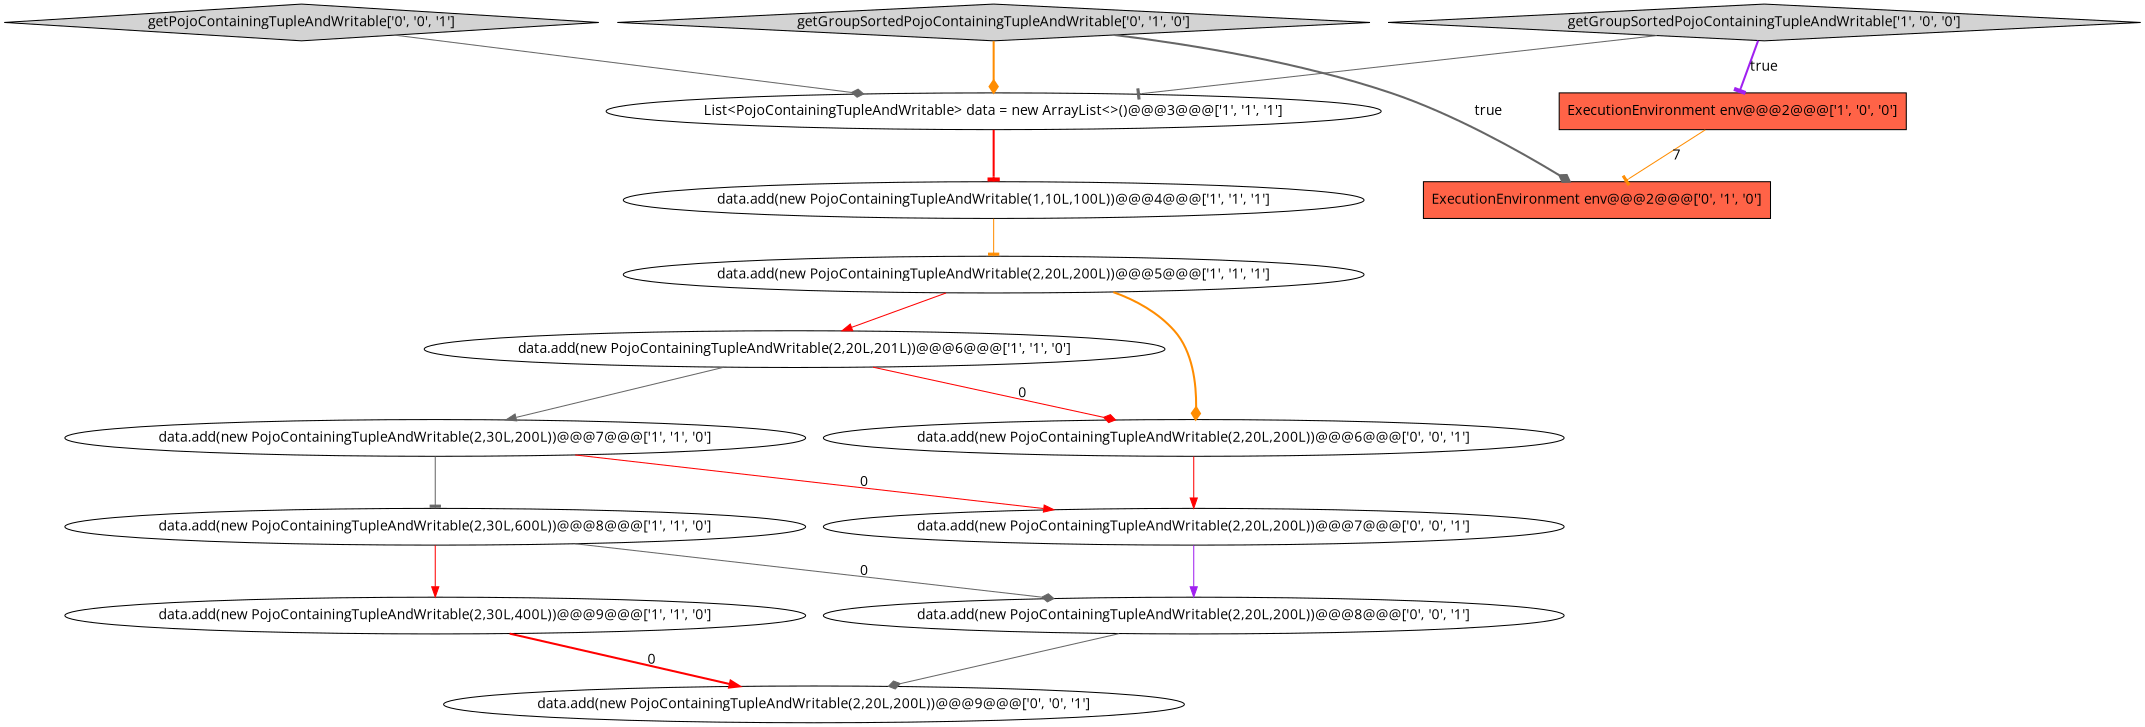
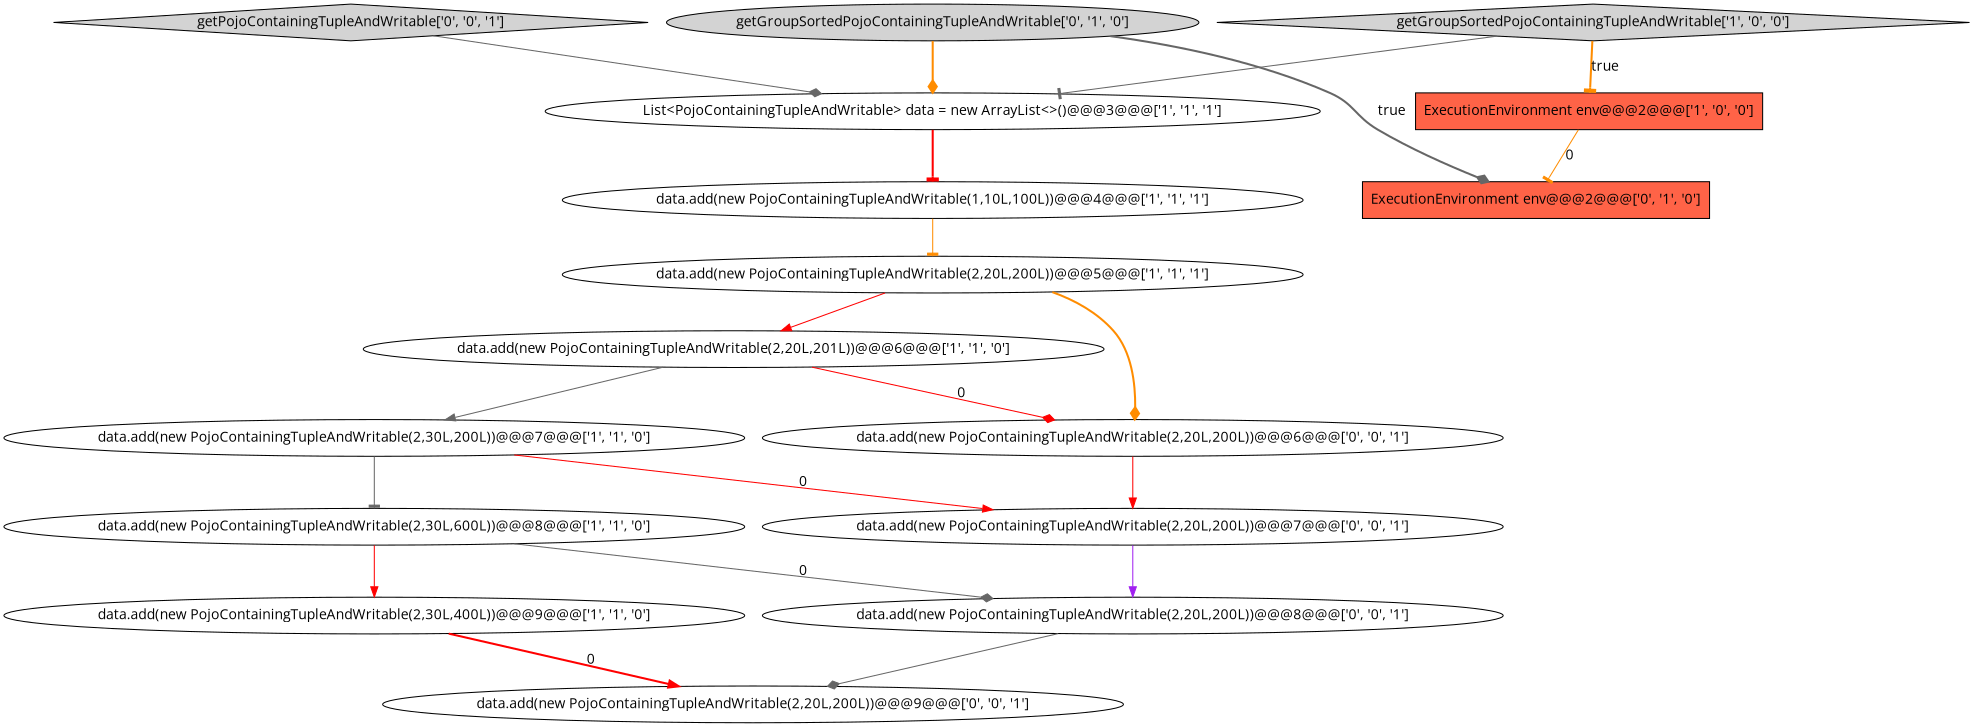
node "getGroupSortedPojoContainingTupleAndWritable['0', '1', '0']": shape diamond -> ellipse
edge "getGroupSortedPojoContainingTupleAndWritable['1', '0', '0']" -> "ExecutionEnvironment env@@@2@@@['1', '0', '0']": color purple -> darkorange
edge "ExecutionEnvironment env@@@2@@@['1', '0', '0']" -> "ExecutionEnvironment env@@@2@@@['0', '1', '0']": label "7" -> "0"
